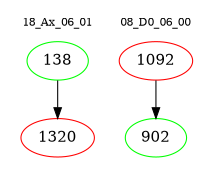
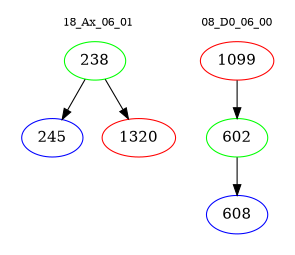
node "138": label "138" -> "238"
node "1092": label "1092" -> "1099"
node "245": added
node "902": label "902" -> "602"
node "608": added
